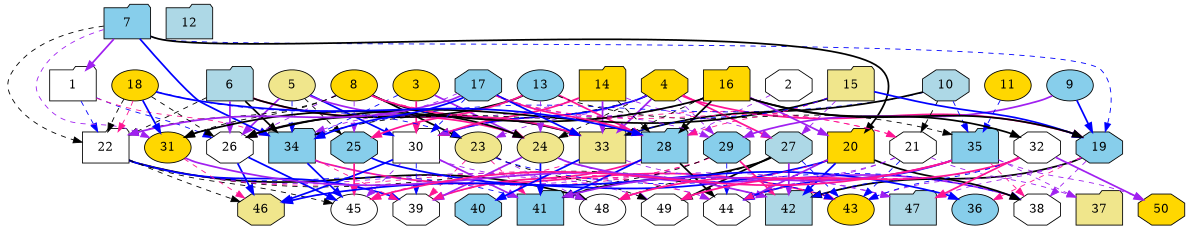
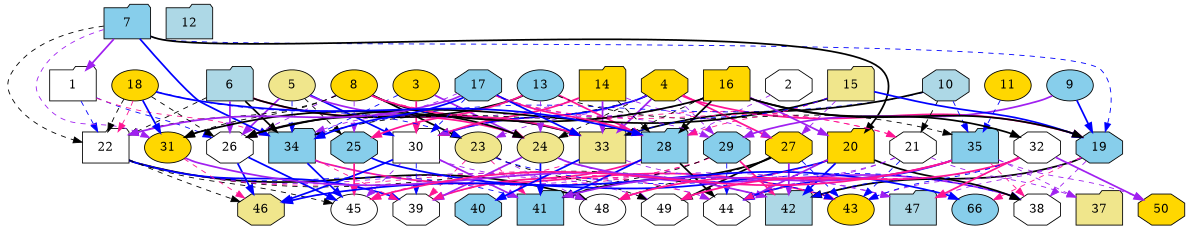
node "27": fillcolor lightblue -> gold
node "36": label "36" -> "66"
